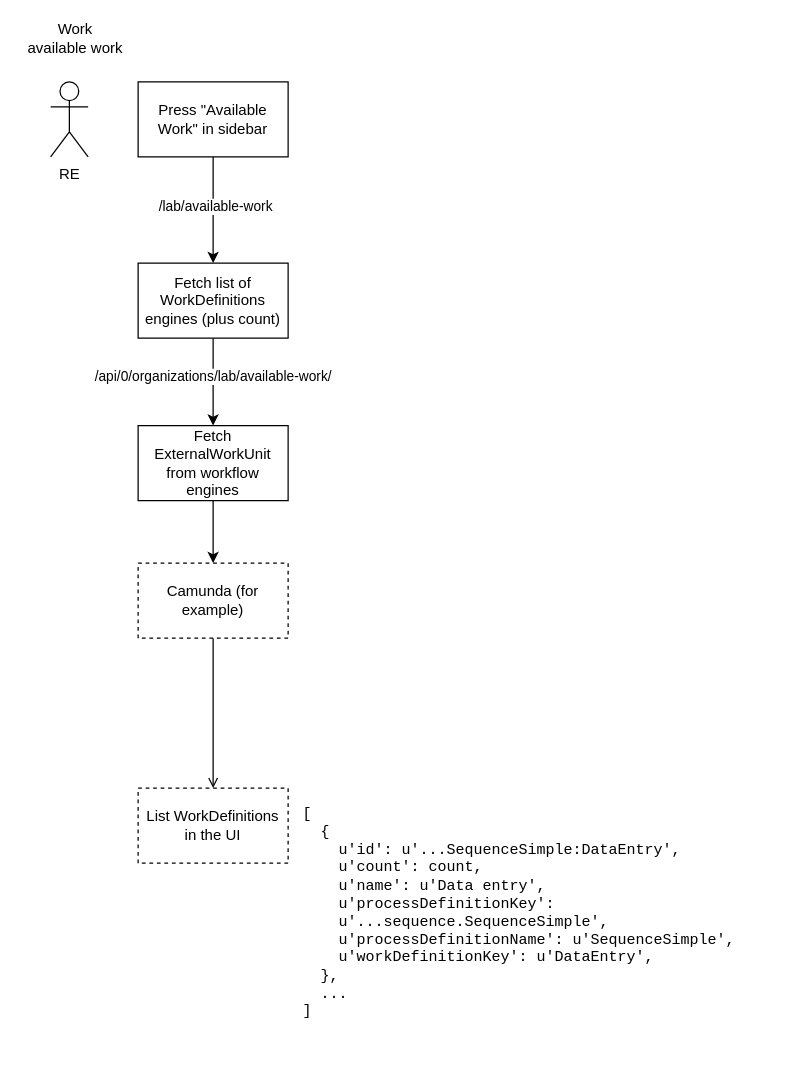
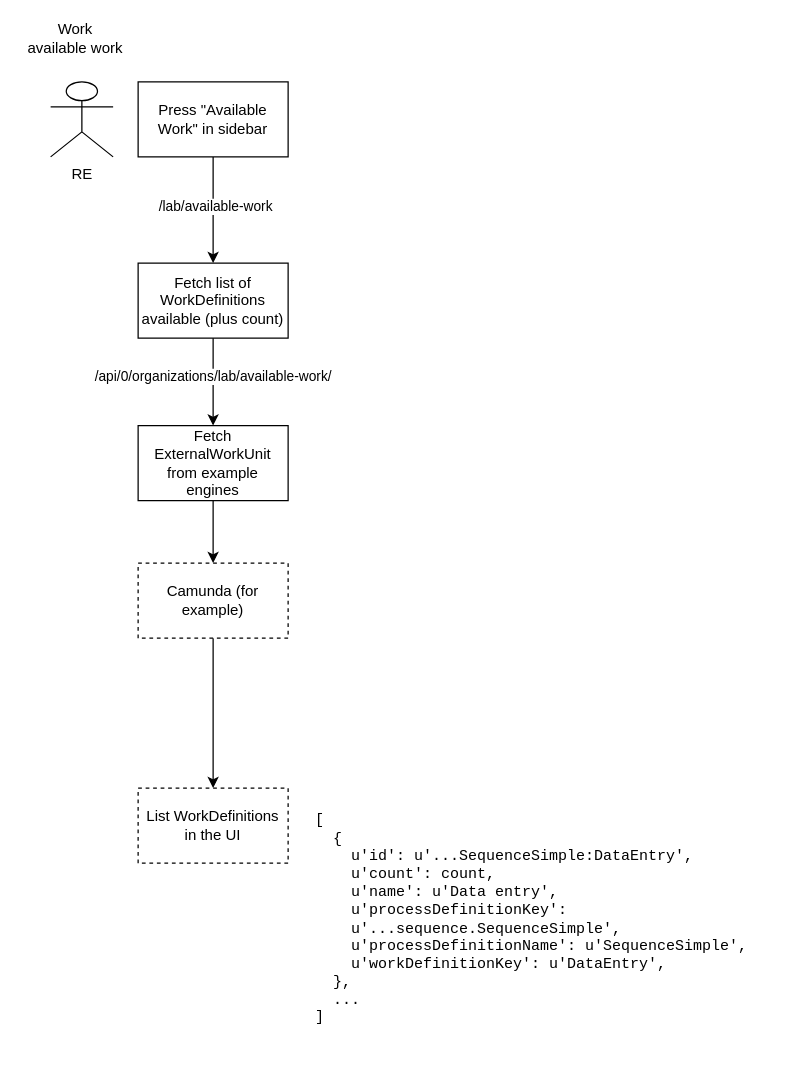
node "RE": size 38x75 -> 63x75
node "Fetch list of WorkDefinitions engines (plus count)": label "Fetch list of WorkDefinitions engines (plus count)" -> "Fetch list of WorkDefinitions available (plus count)"
node "Fetch ExternalWorkUnit from workflow engines": label "Fetch ExternalWorkUnit from workflow engines" -> "Fetch ExternalWorkUnit from example engines"
edge "Camunda (for example)" -> "List WorkDefinitions in the UI": arrowhead open -> classic
node "[ { u'id': u'...SequenceSimple:DataEntry', u'count': count, u'name': u'Data entry', u'processDefinitionKey': u'...sequence.SequenceSimple', u'processDefinitionName': u'SequenceSimple', u'workDefinitionKey': u'DataEntry', }, ... ]": moved (532, 913) -> (544, 919)
